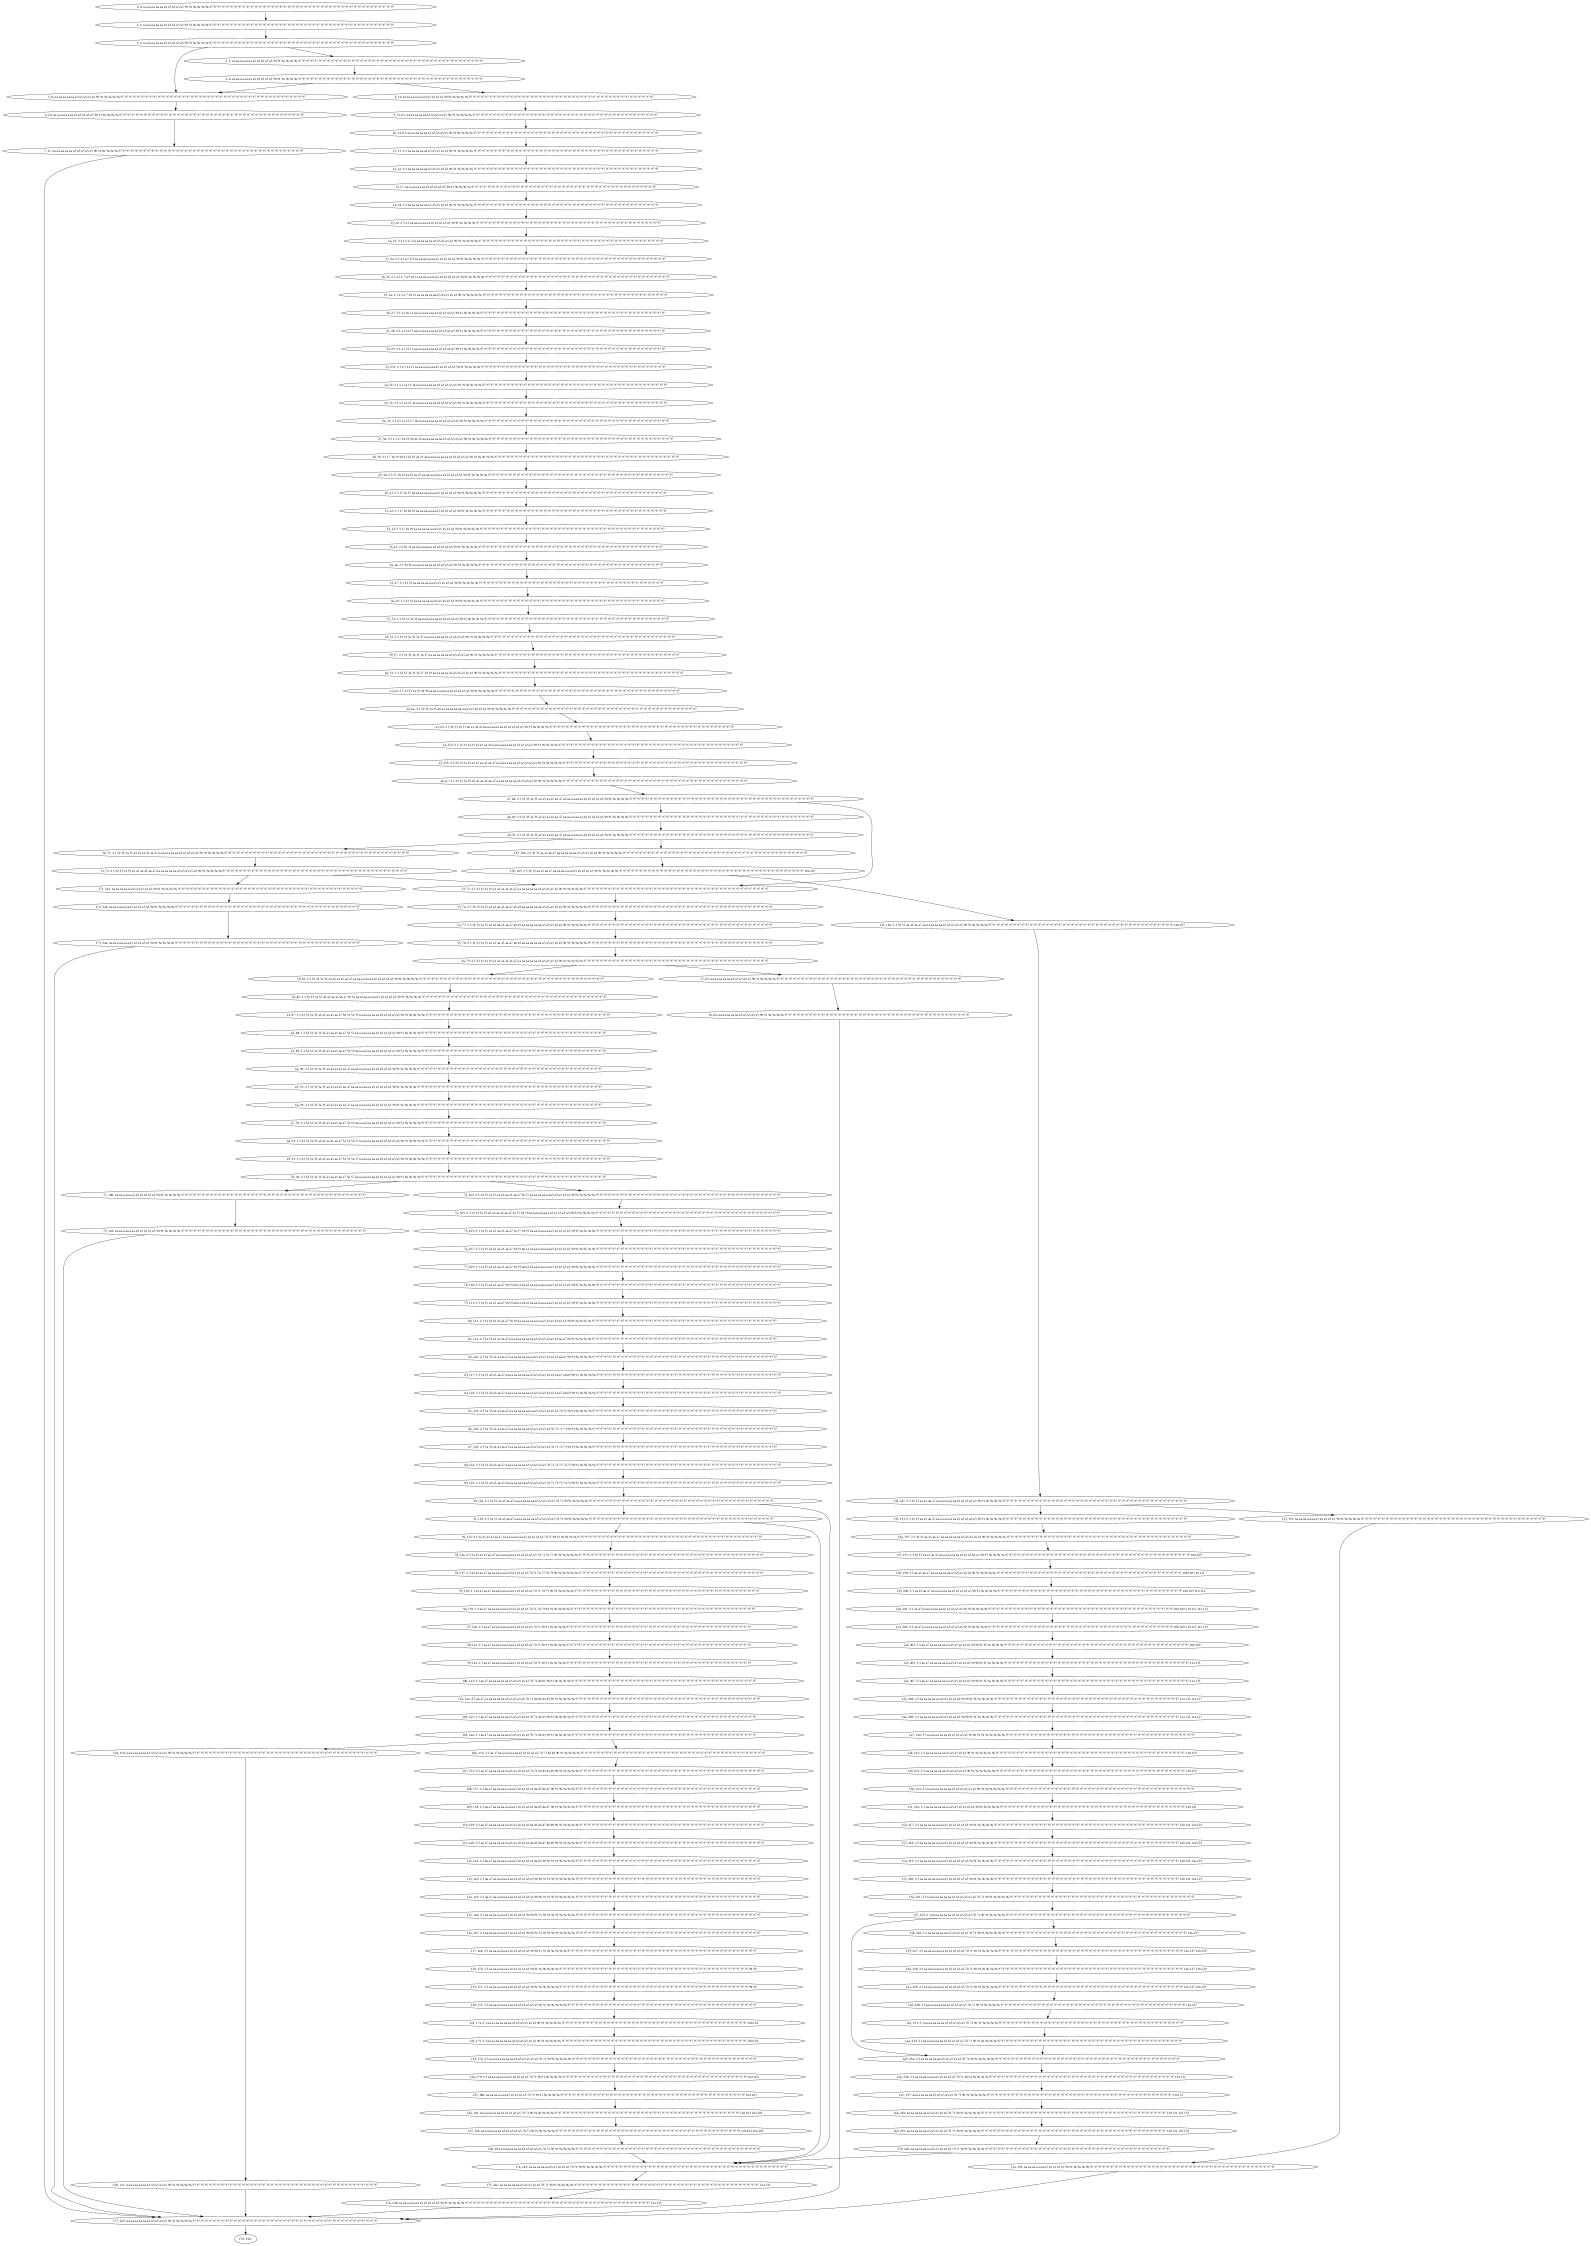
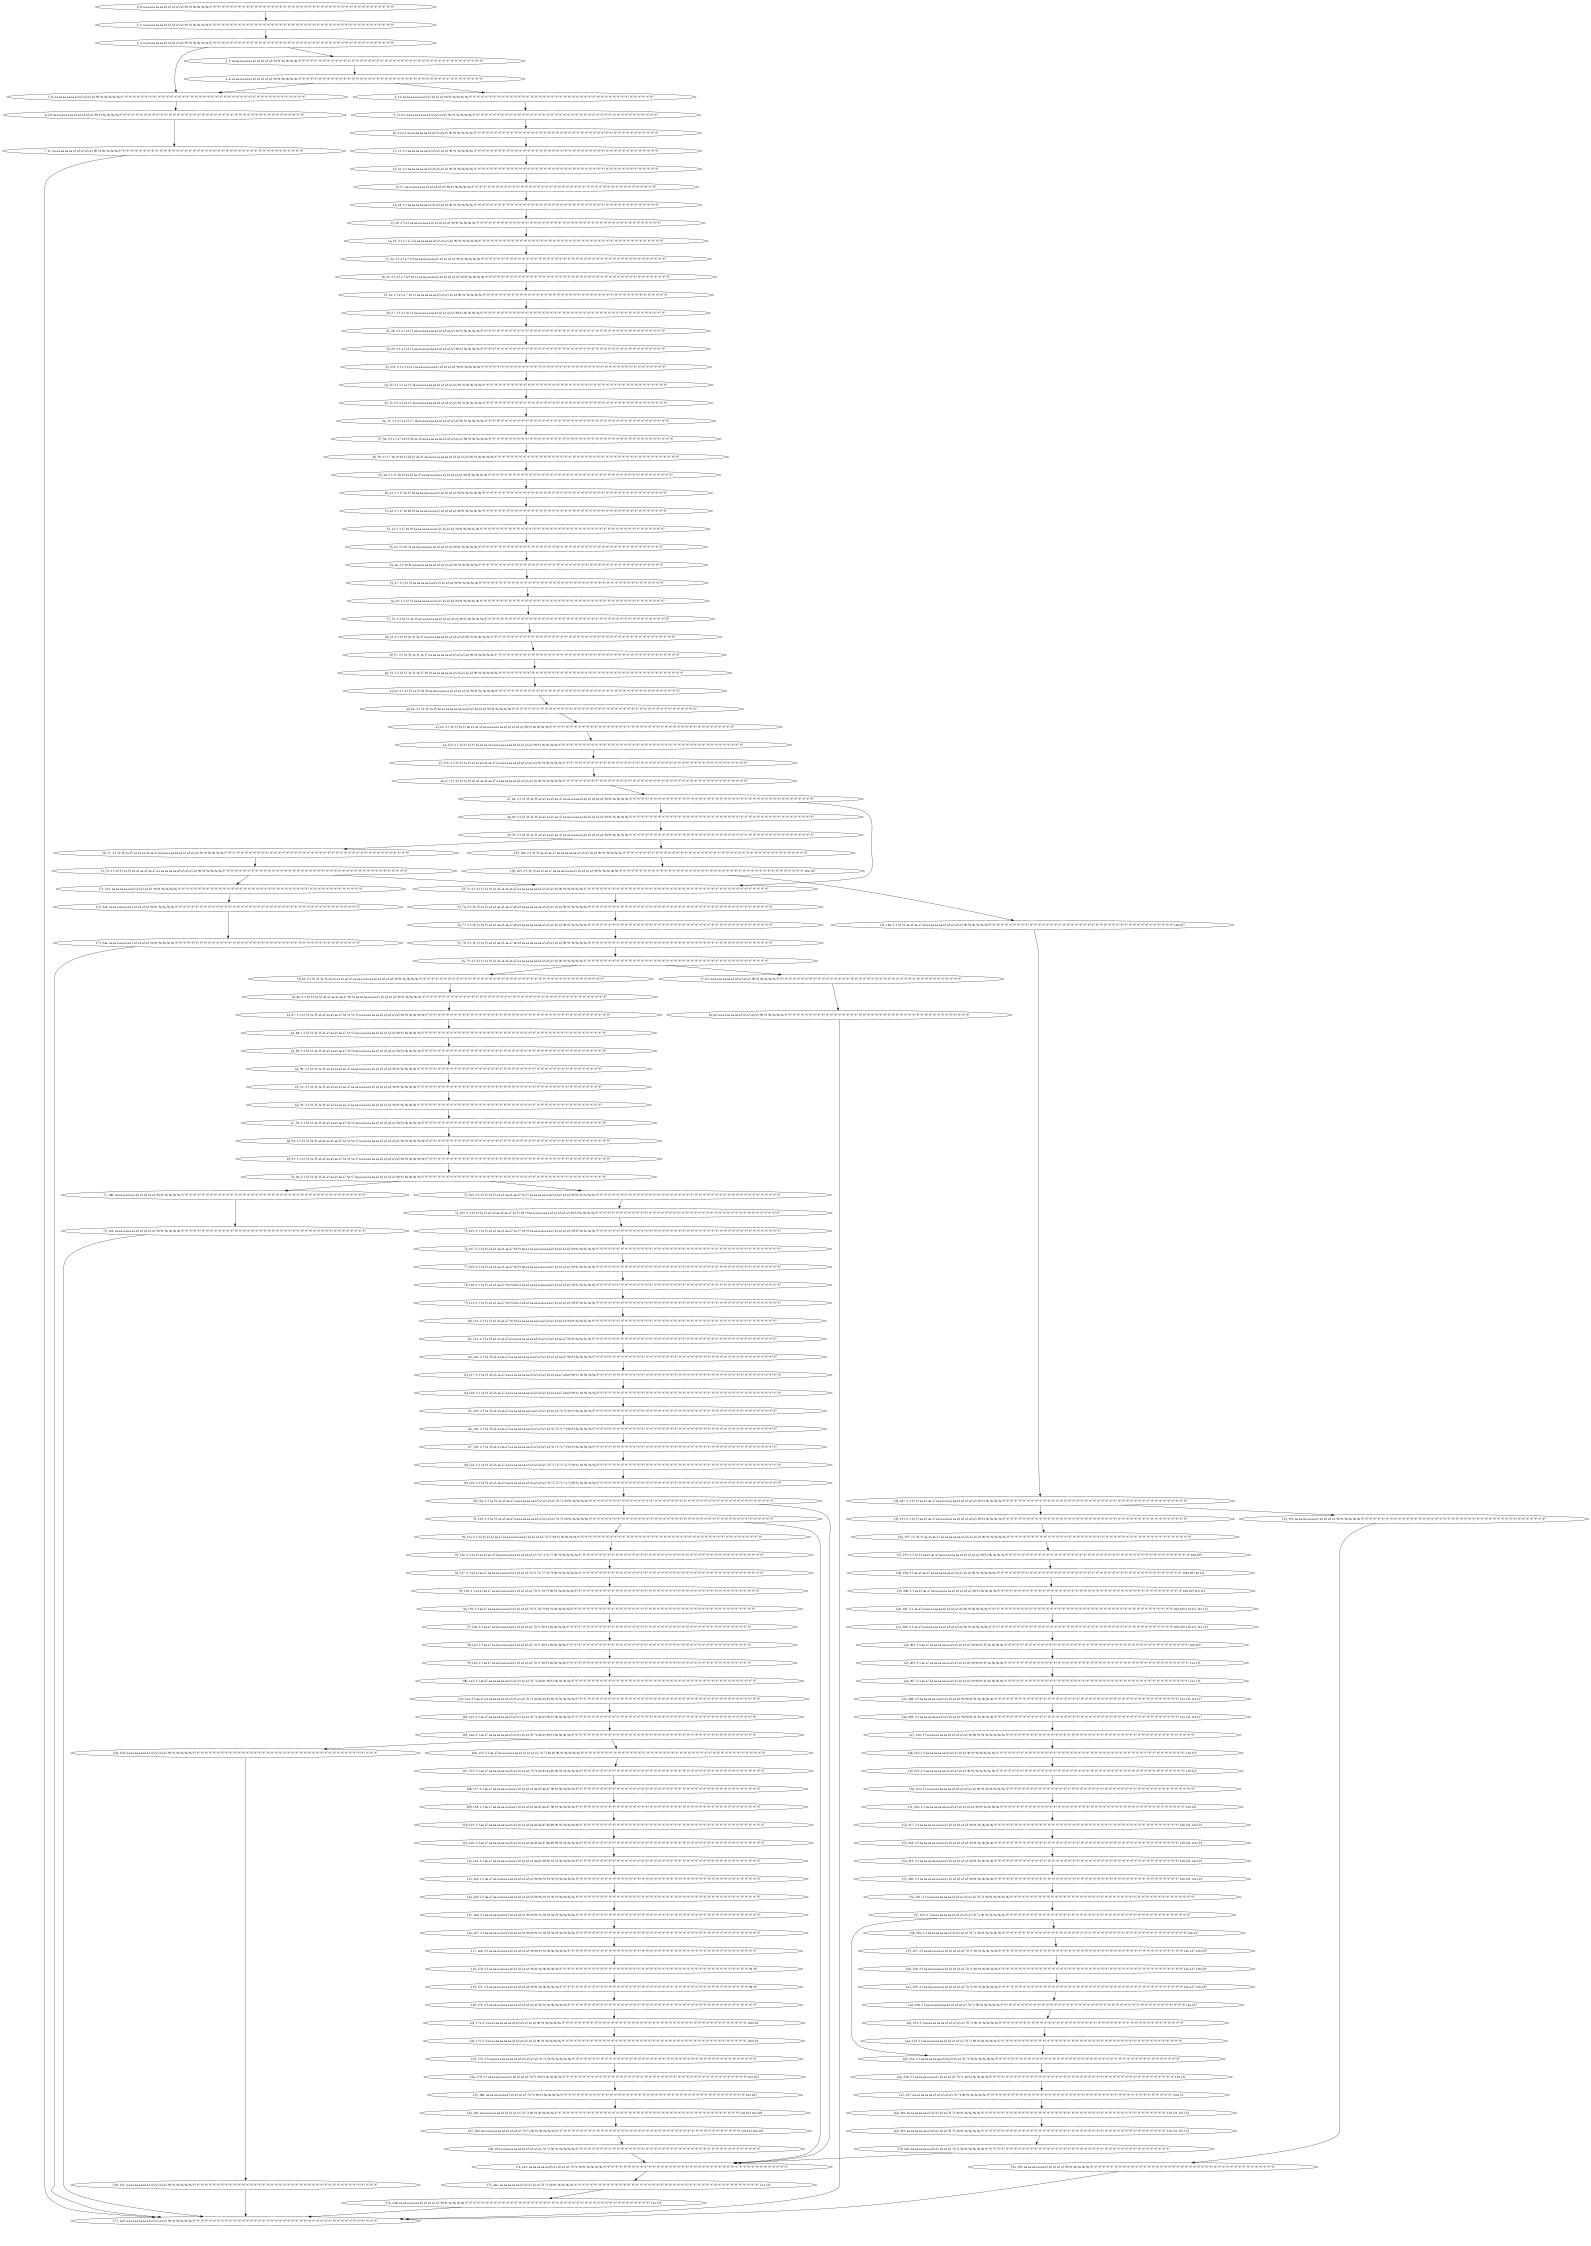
node "178, 250:": removed
